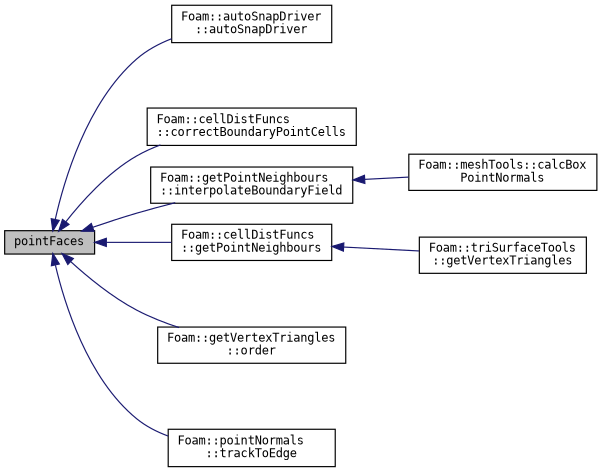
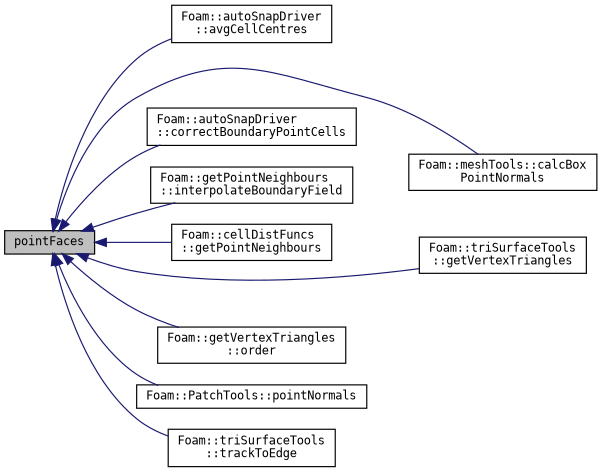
node "Foam::autoSnapDriver ::autoSnapDriver": label "Foam::autoSnapDriver ::autoSnapDriver" -> "Foam::autoSnapDriver ::avgCellCentres"
node "Foam::cellDistFuncs ::correctBoundaryPointCells": label "Foam::cellDistFuncs ::correctBoundaryPointCells" -> "Foam::autoSnapDriver ::correctBoundaryPointCells"
edge "Foam::meshTools::calcBox PointNormals" -> "Foam::getPointNeighbours ::interpolateBoundaryField": now "Foam::meshTools::calcBox PointNormals" -> "pointFaces"
edge "Foam::triSurfaceTools ::getVertexTriangles" -> "Foam::cellDistFuncs ::getPointNeighbours": now "Foam::triSurfaceTools ::getVertexTriangles" -> "pointFaces"
node "Foam::PatchTools::pointNormals": added
node "Foam::pointNormals ::trackToEdge": label "Foam::pointNormals ::trackToEdge" -> "Foam::triSurfaceTools ::trackToEdge"
